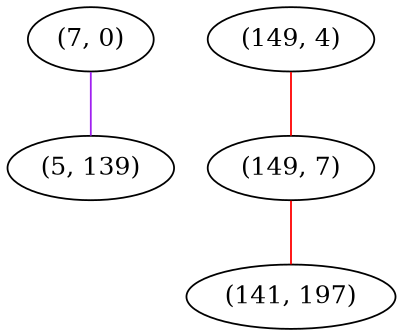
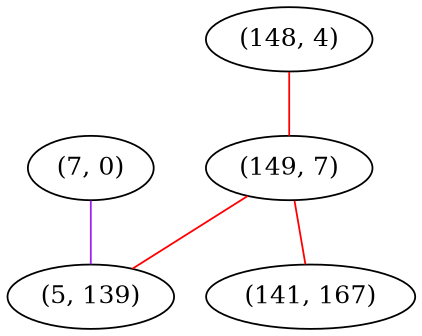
node "(149, 4)": label "(149, 4)" -> "(148, 4)"
edge "(149, 7)" -- "(5, 139)": added
node "(141, 197)": label "(141, 197)" -> "(141, 167)"
